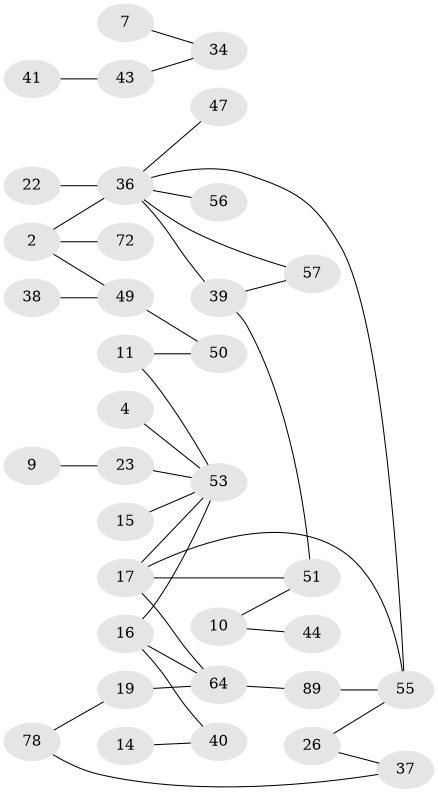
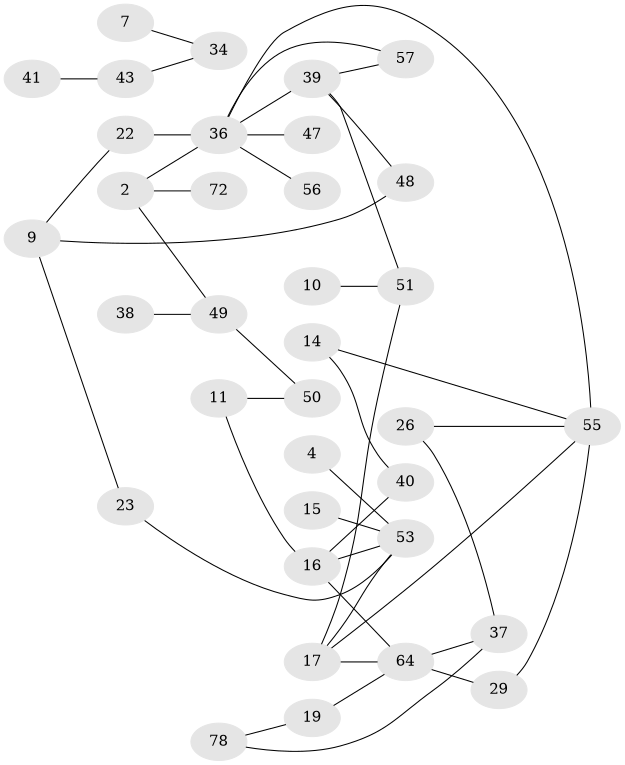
node "48": added
edge "22" -- "9": added
edge "14" -- "55": added
edge "11" -- "53": now "11" -- "16"
node "44": removed
edge "37" -- "64": added
node "89": label "89" -> "29"
